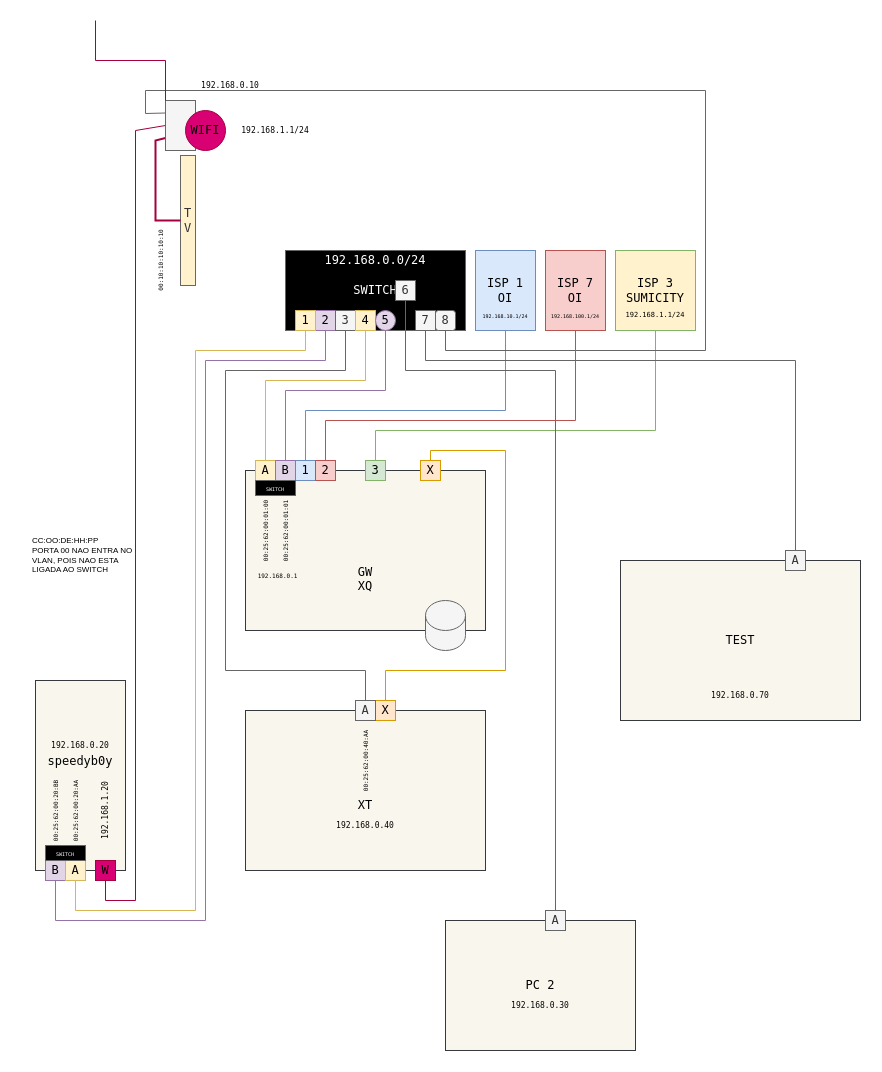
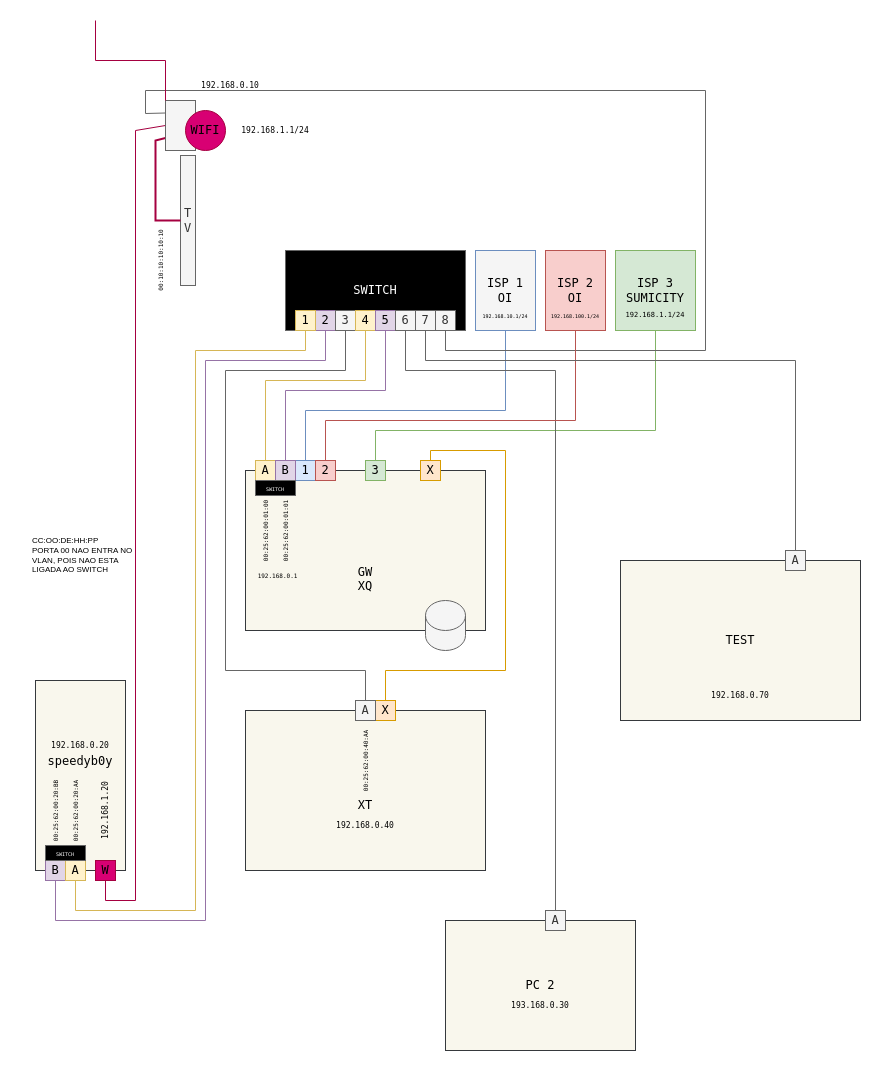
node "T V": fillcolor #fff2cc -> #f5f5f5
node "192.168.0.0/24": removed
node "6": moved (406, 291) -> (406, 321)
node "ISP 1 OI": fillcolor #dae8fc -> #f5f5f5
node "ISP 7 OI": label "ISP 7 OI" -> "ISP 2 OI"
node "ISP 3 SUMICITY": fillcolor #fff2cc -> #d5e8d4
node "5": shape ellipse -> rectangle
node "8": shape rounded rectangle -> rectangle
node "192.168.0.30": label "192.168.0.30" -> "193.168.0.30"
